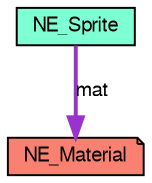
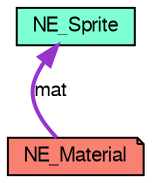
edge "NE_Sprite" -> "NE_Material": reversed
